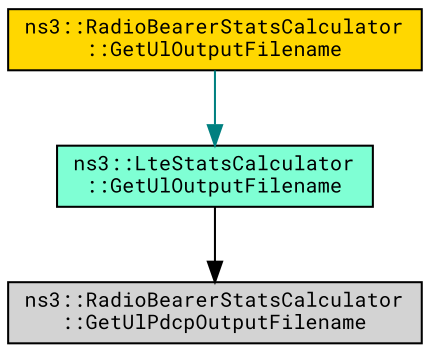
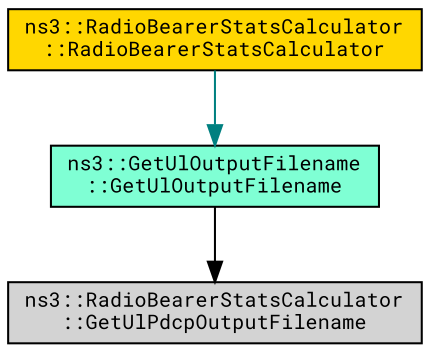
node "ns3::RadioBearerStatsCalculator ::GetUlOutputFilename": label "ns3::RadioBearerStatsCalculator ::GetUlOutputFilename" -> "ns3::RadioBearerStatsCalculator ::RadioBearerStatsCalculator"
node "ns3::LteStatsCalculator ::GetUlOutputFilename": label "ns3::LteStatsCalculator ::GetUlOutputFilename" -> "ns3::GetUlOutputFilename ::GetUlOutputFilename"
